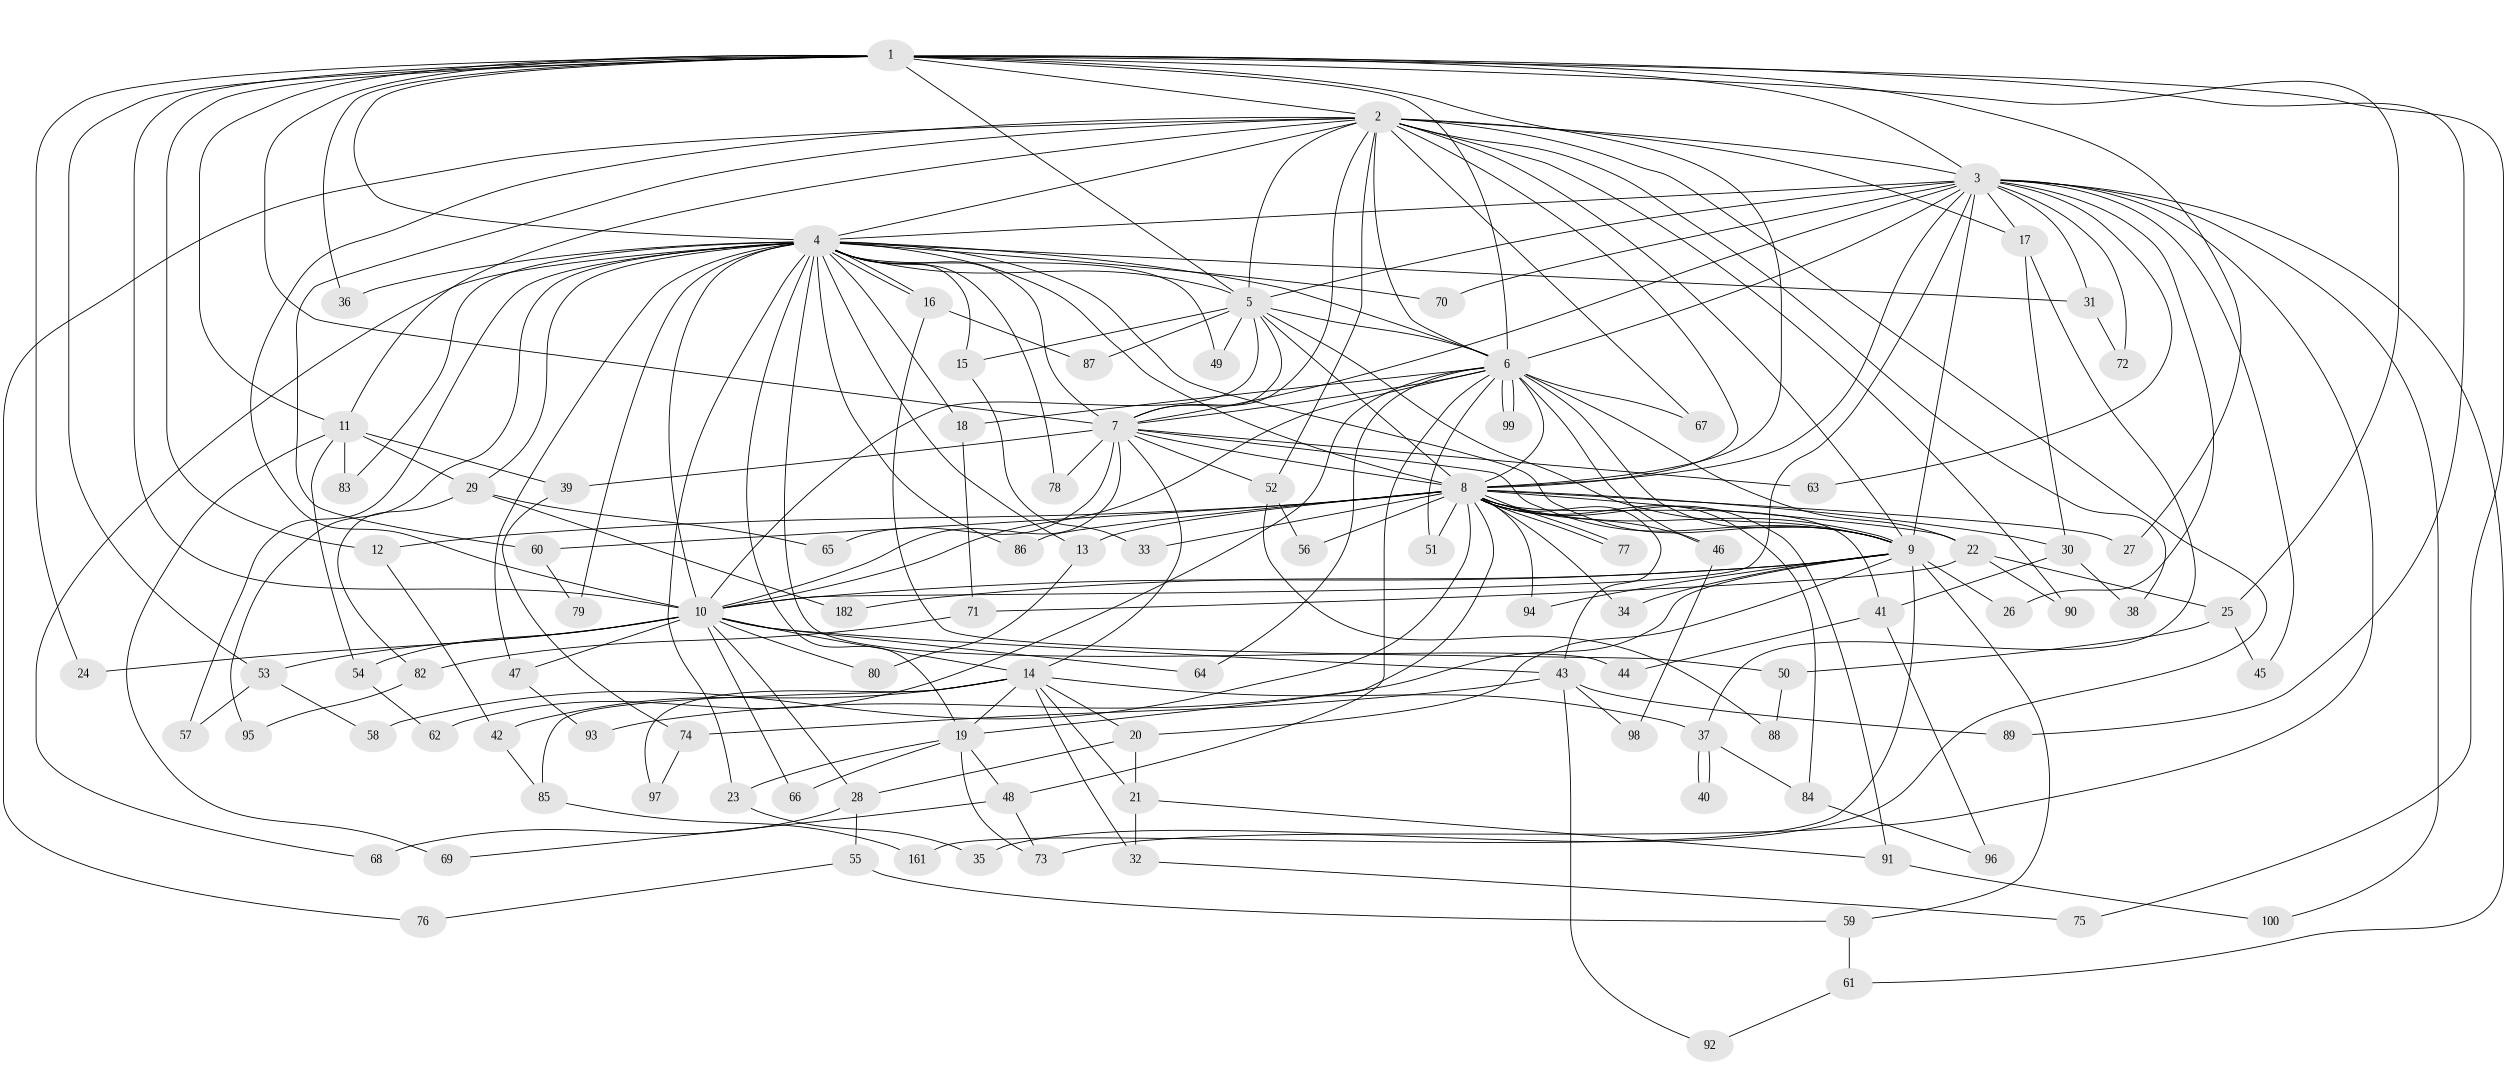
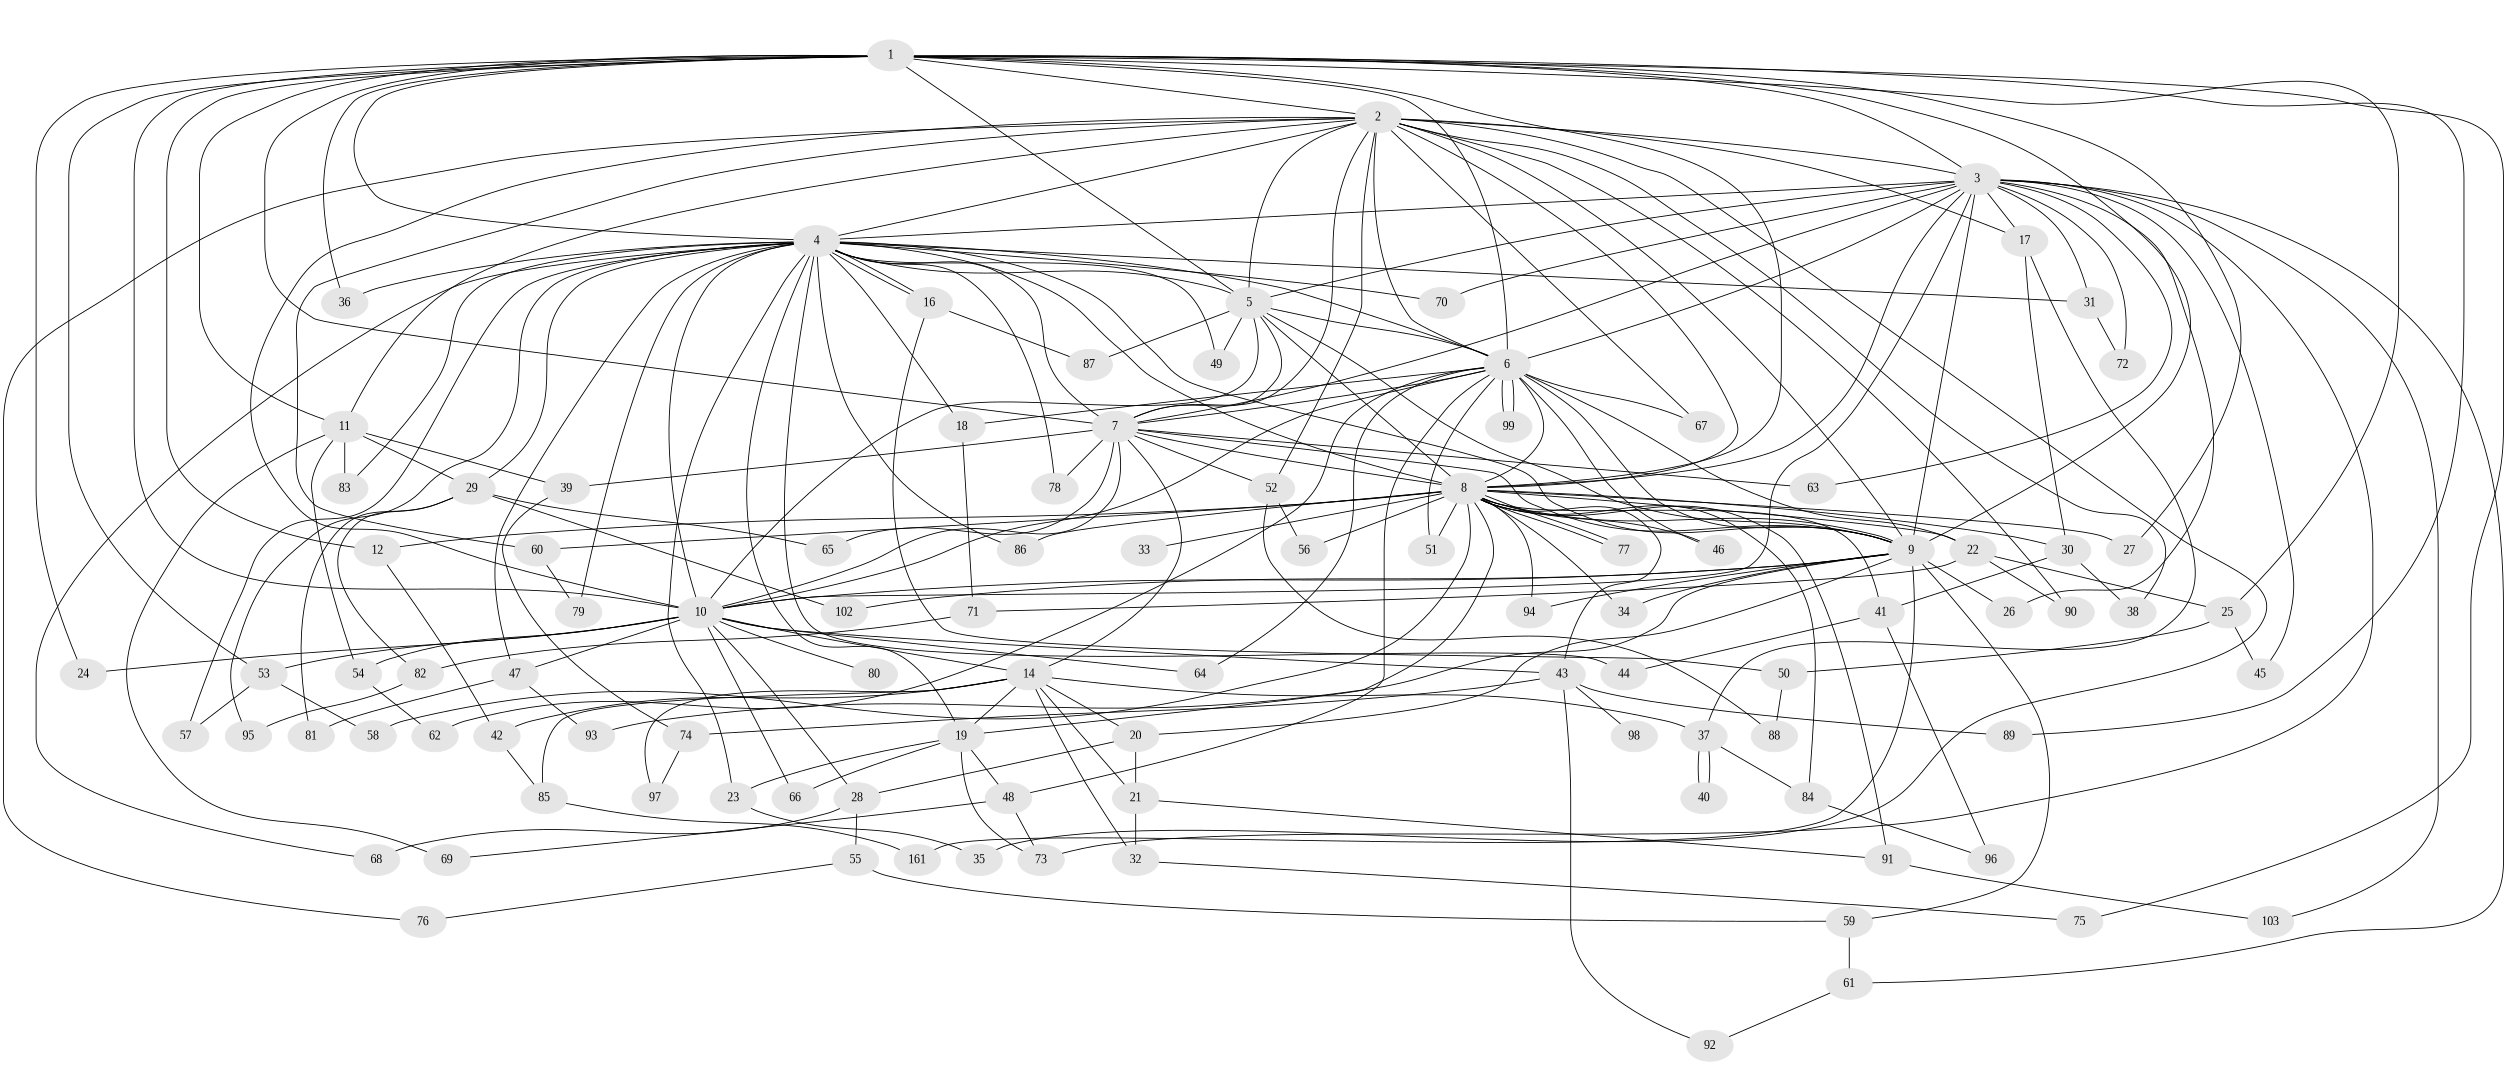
edge "1" -- "9": added
node "15": removed
node "13": removed
node "182": label "182" -> "102"
edge "46" -- "98": removed
node "81": added
node "100": label "100" -> "103"
